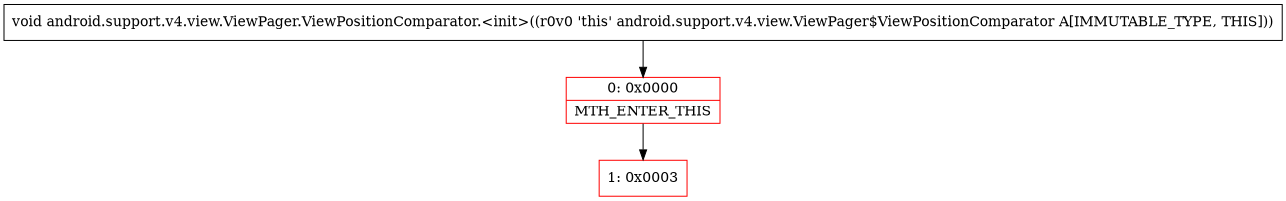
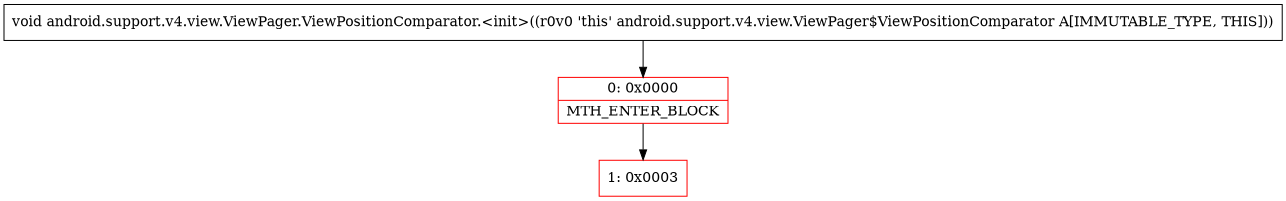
node "0: 0x0000": text "MTH_ENTER_THIS" -> "MTH_ENTER_BLOCK"
